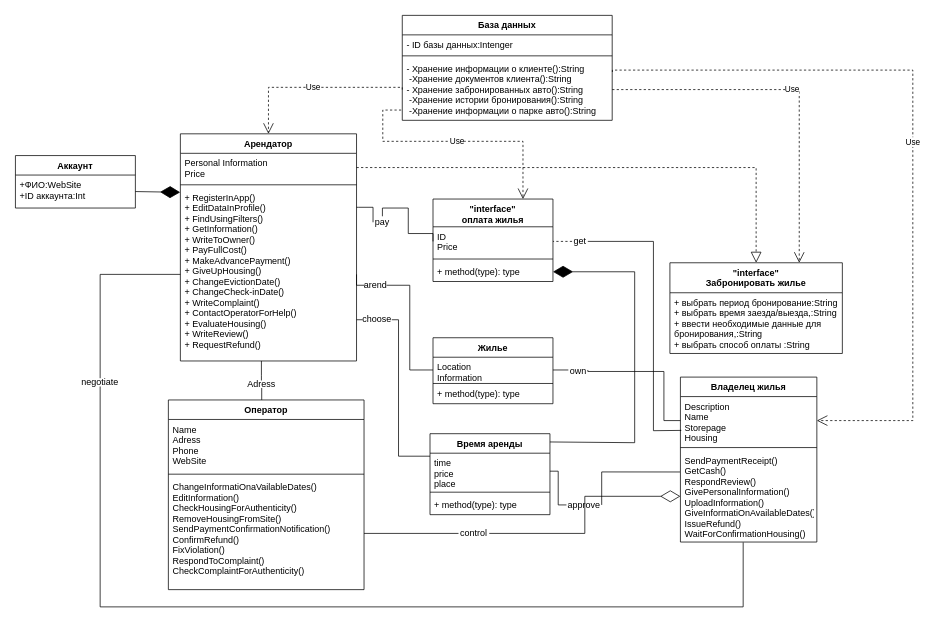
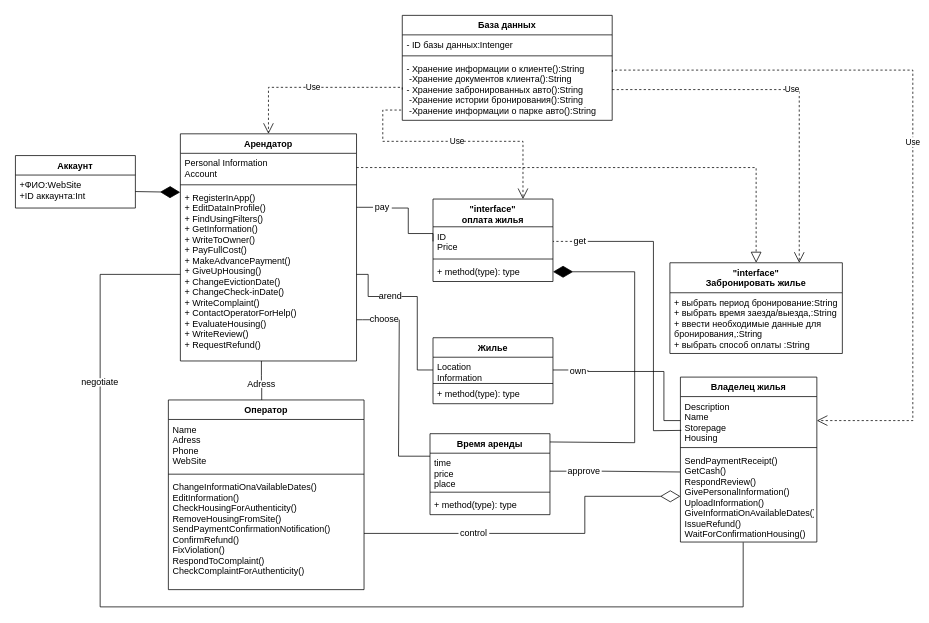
node "Personal Information Price": label "Personal Information Price" -> "Personal Information Account"
node "pay": moved (383, 222) -> (383, 207)
node "arend": moved (376, 285) -> (391, 297)
node "choose": moved (377, 320) -> (385, 320)
node "approve": moved (584, 505) -> (584, 471)
